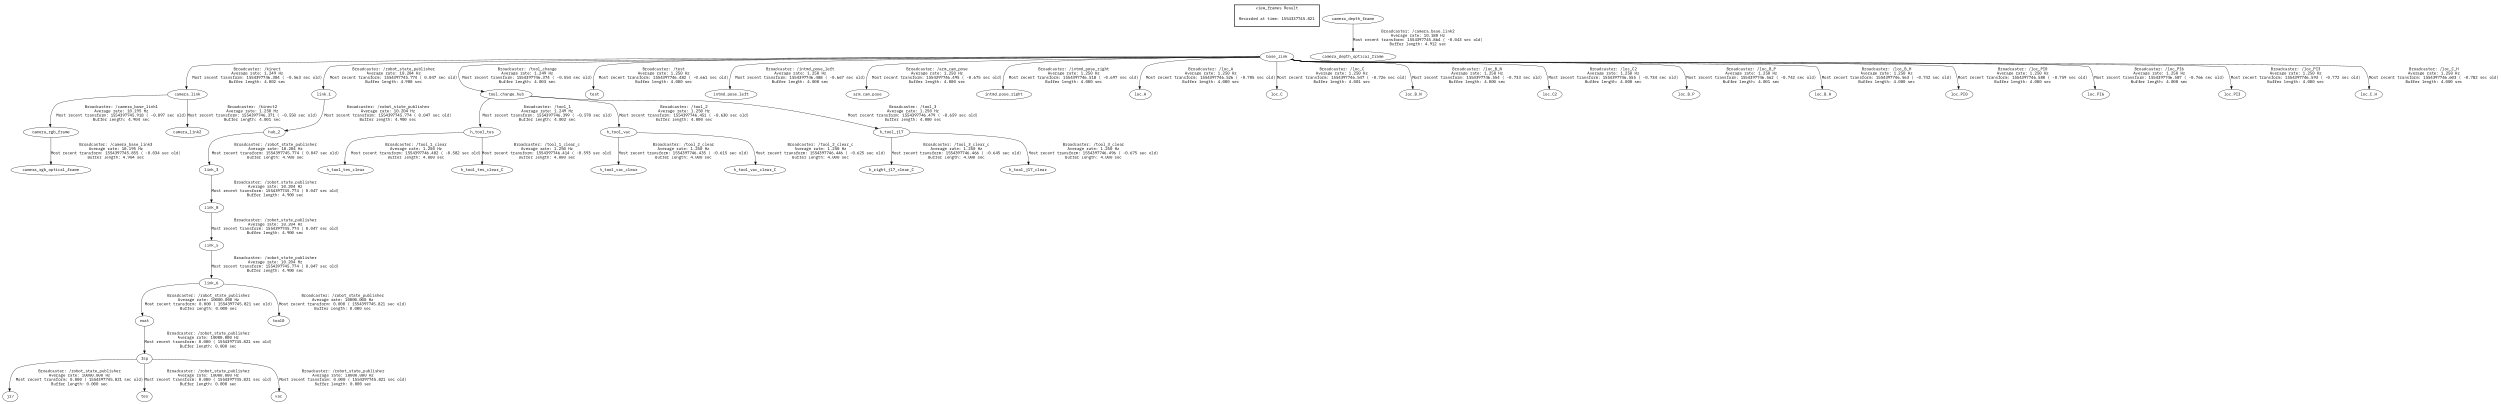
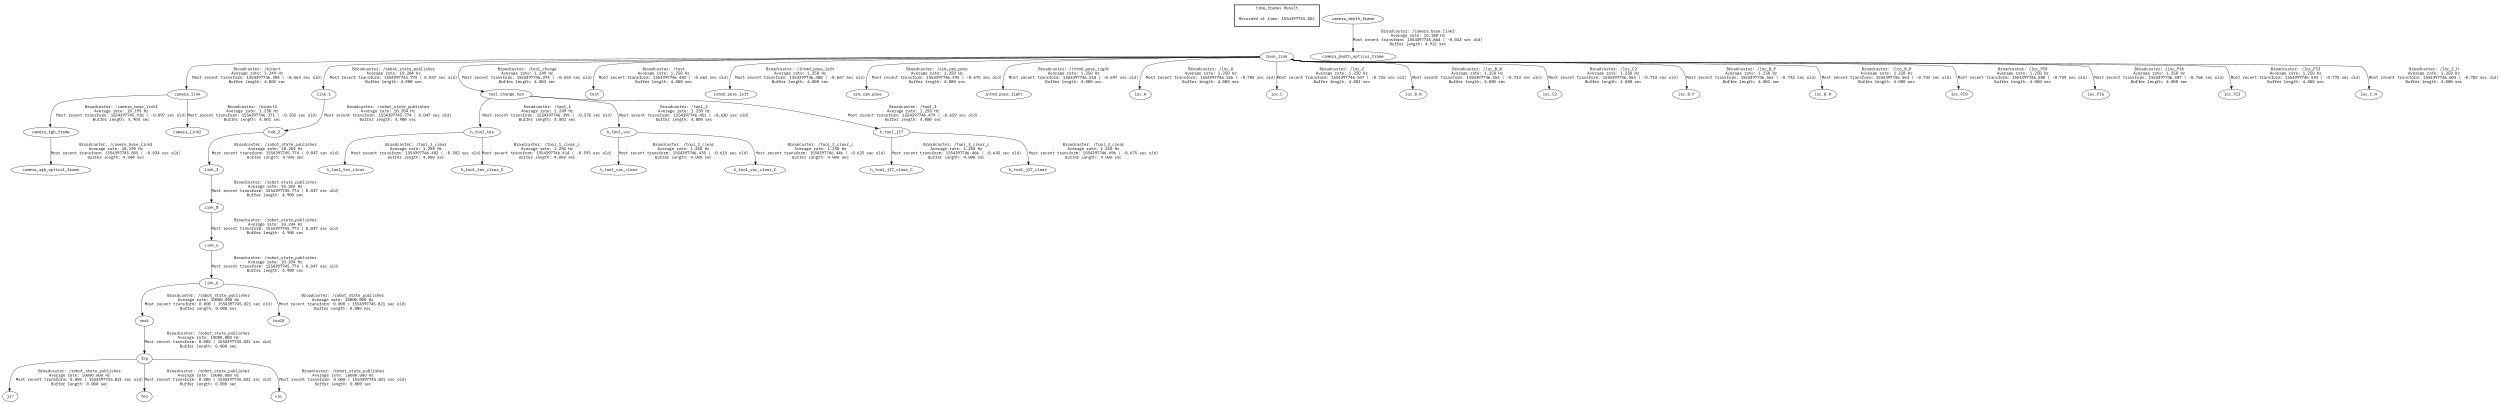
cluster "view_frames Result": label "view_frames Result" -> "time_frames Result"
node "Recorded at time: 1554337745.821": label "Recorded at time: 1554337745.821" -> "Recorded at time: 1554397745.821"
node "h_right_j17_clear_C": label "h_right_j17_clear_C" -> "h_tool_j17_clear_C"
